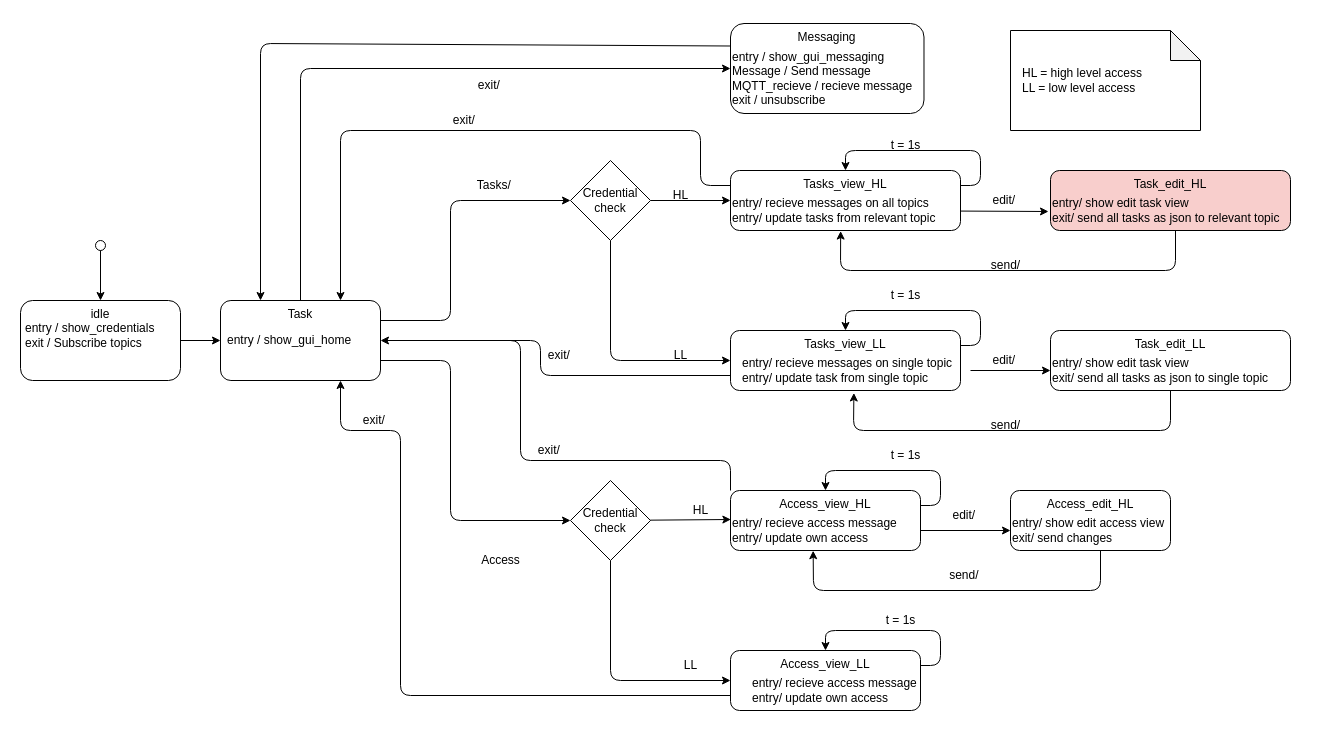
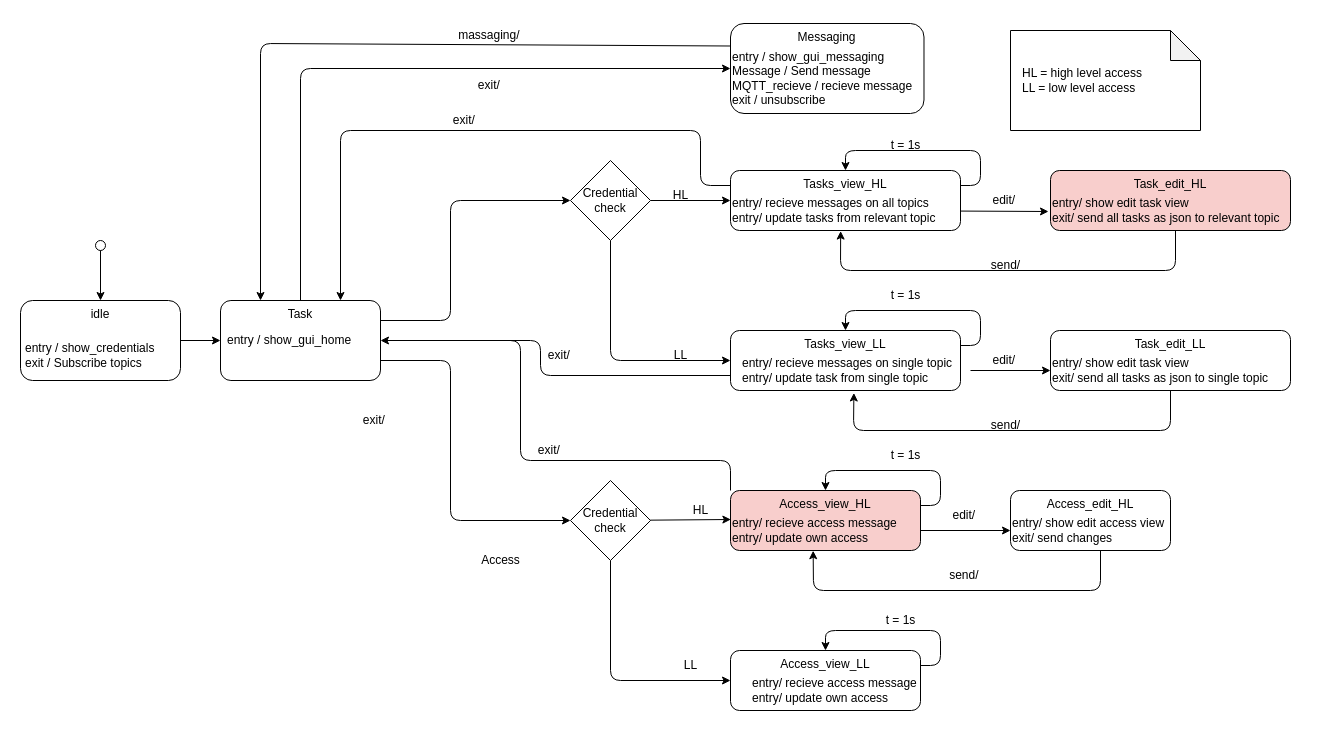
node "massaging/": added
node "Tasks/": removed
node "entry / show_credentials exit / Subscribe topics": moved (99, 336) -> (99, 356)
node "Access_view_HL": fillcolor #ffffff -> #f8cecc
edge "Access_view_LL" -> "Task": removed
